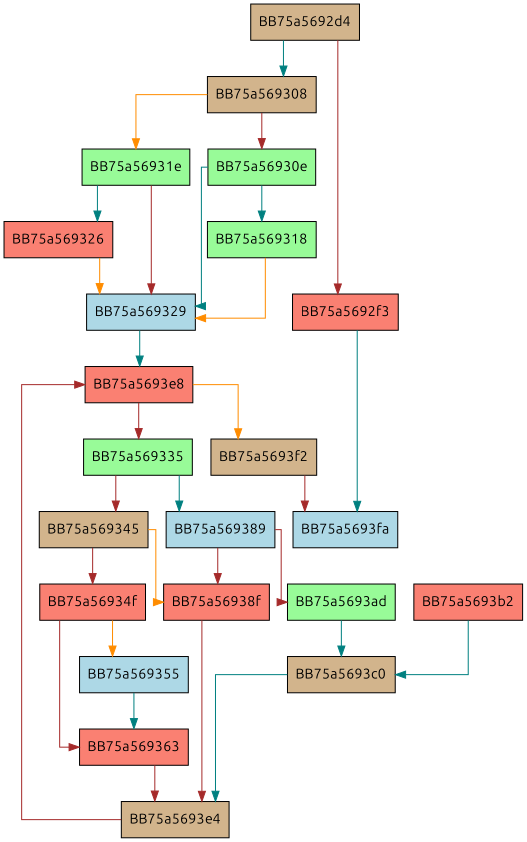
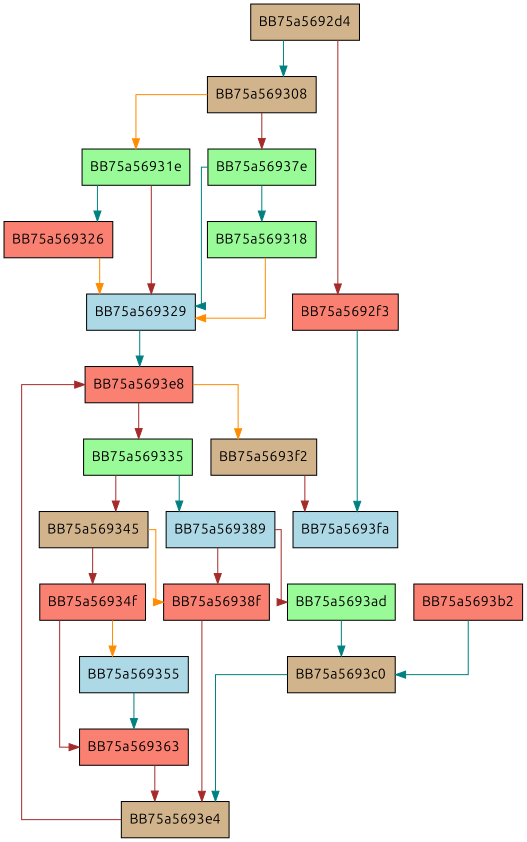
node "BB75a56930e": label "BB75a56930e" -> "BB75a56937e"
